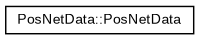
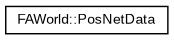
node "PosNetData::PosNetData": label "PosNetData::PosNetData" -> "FAWorld::PosNetData"
